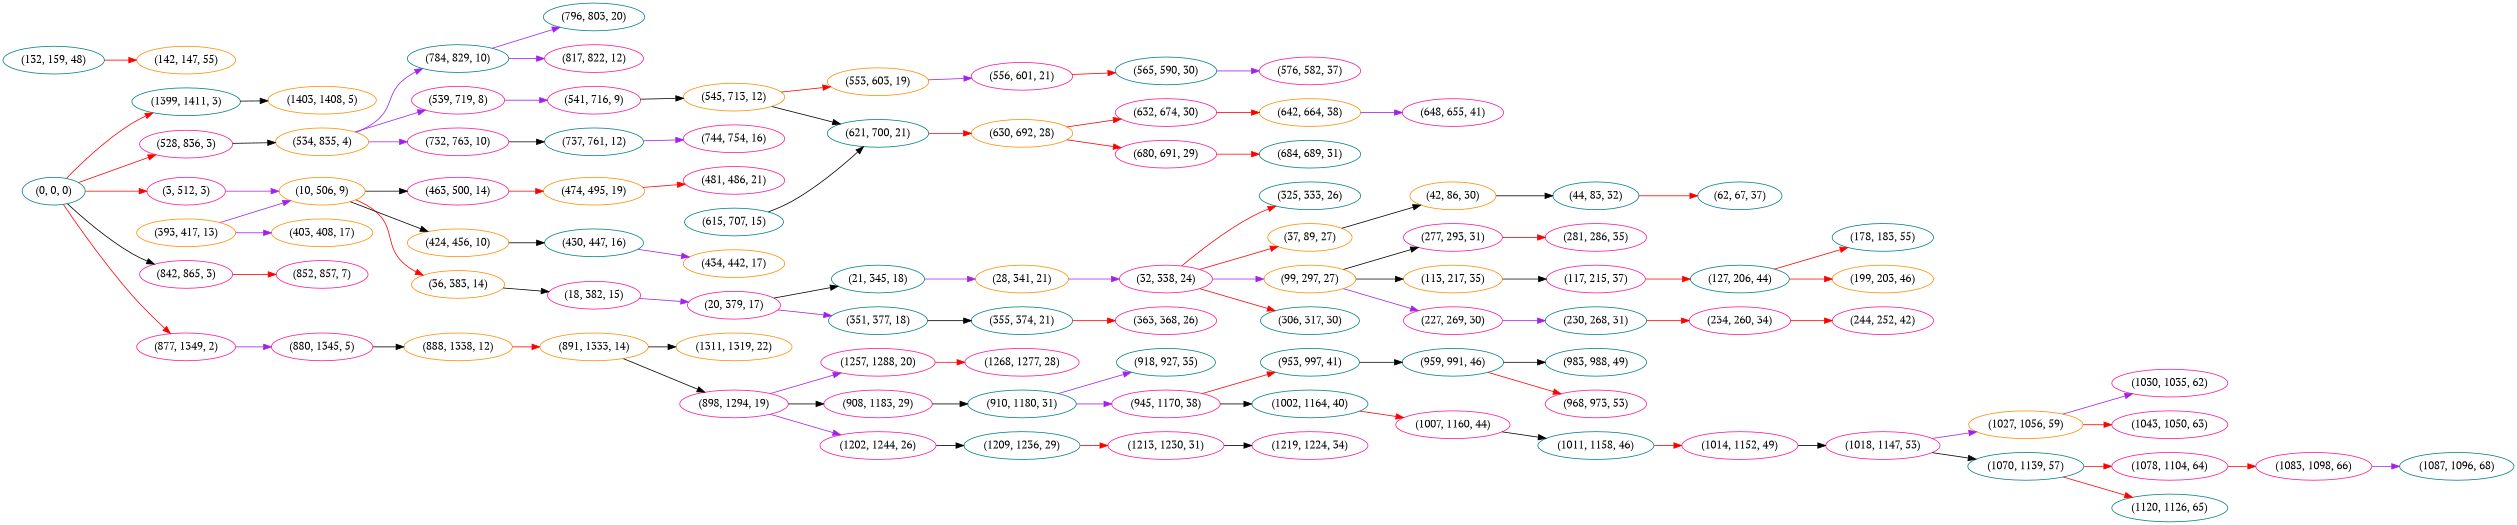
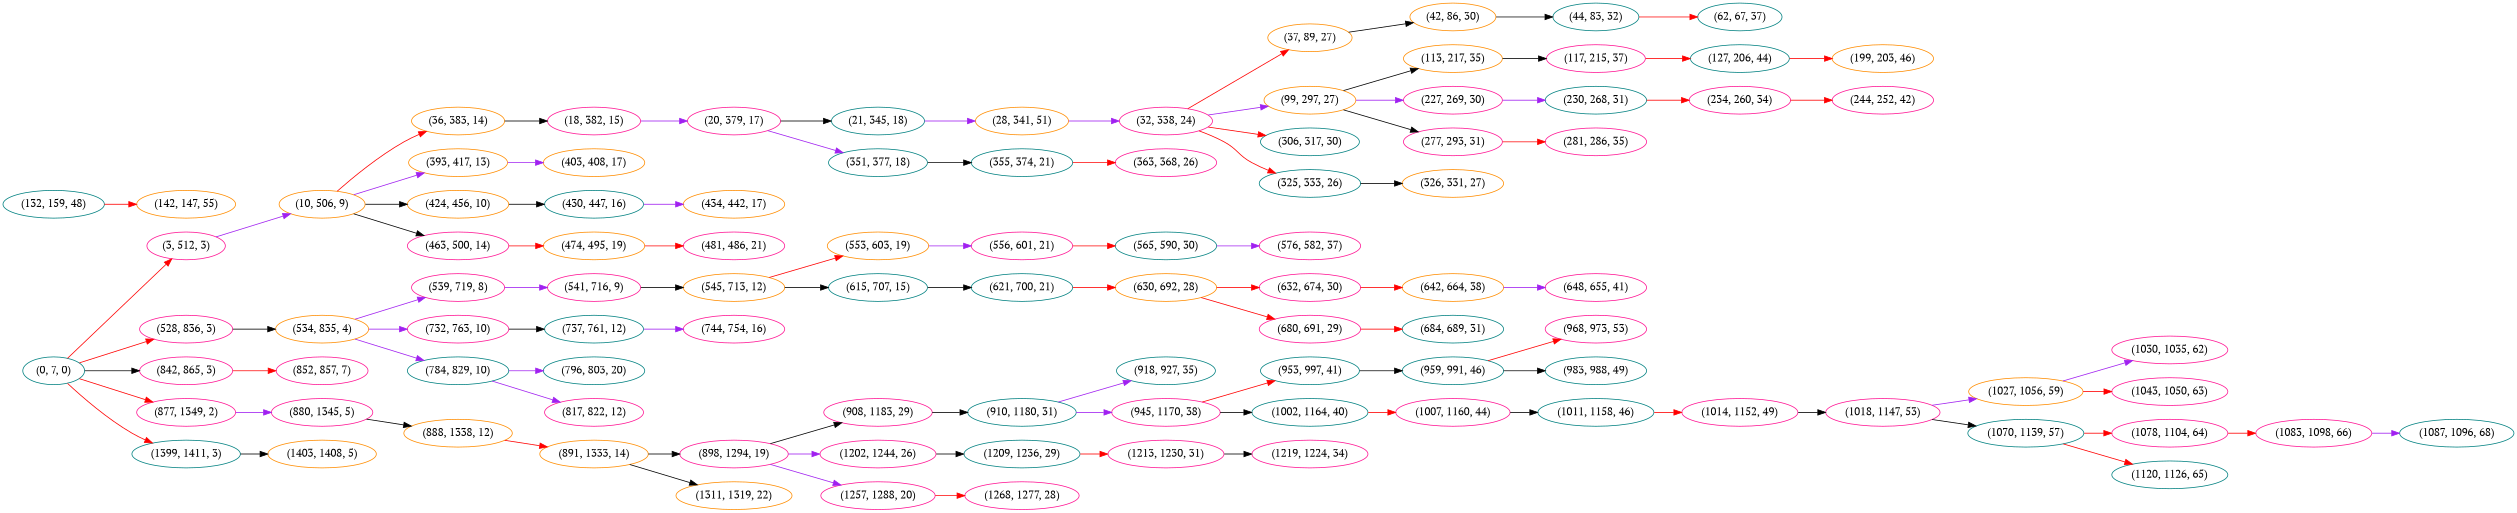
edge "(545, 713, 12)" -> "(621, 700, 21)": now "(545, 713, 12)" -> "(615, 707, 15)"
node "(326, 331, 27)": added
node "(0, 0, 0)": label "(0, 0, 0)" -> "(0, 7, 0)"
edge "(393, 417, 13)" -> "(10, 506, 9)": reversed
node "(178, 183, 55)": removed
node "(28, 341, 21)": label "(28, 341, 21)" -> "(28, 341, 51)"
